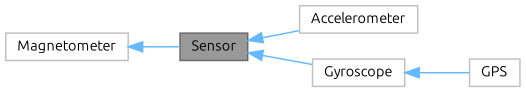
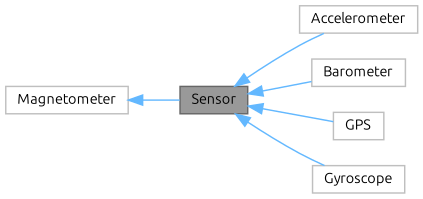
node "Barometer": added
edge "GPS" -> "Gyroscope": now "GPS" -> "Sensor"
